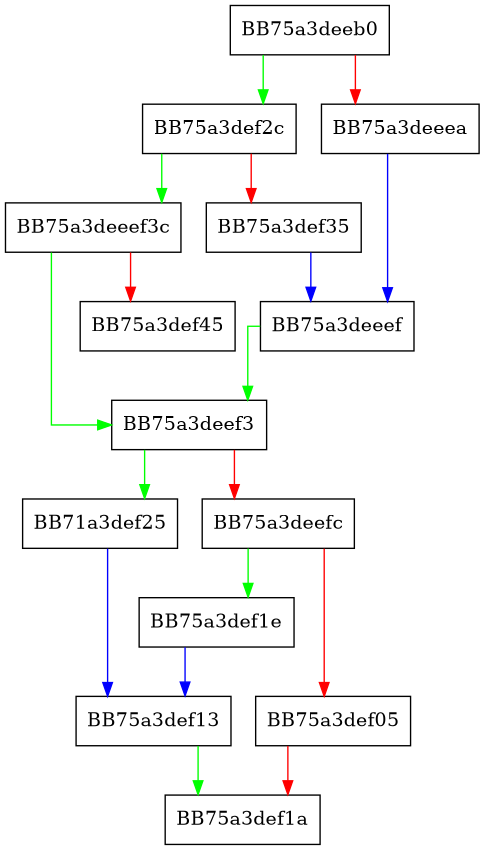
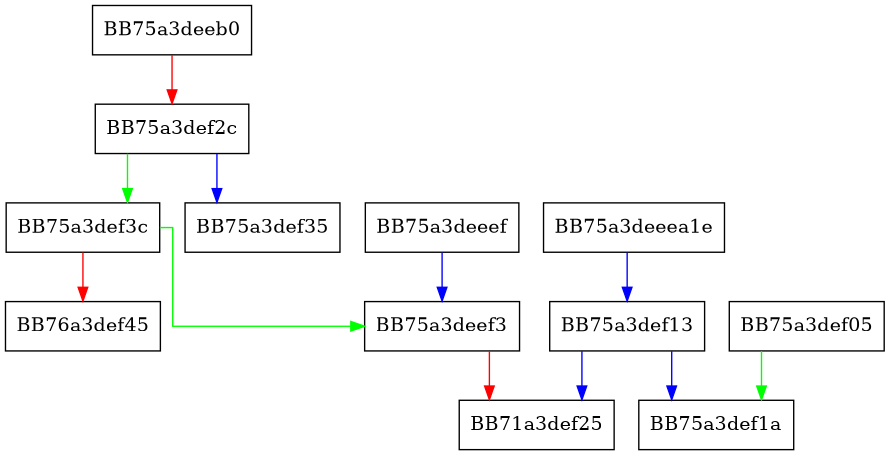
edge "BB75a3deeb0" -> "BB75a3def2c": color green -> red
node "BB75a3deeea": removed
edge "BB75a3def2c" -> "BB75a3def35": color red -> blue
node "BB75a3deeef3c": label "BB75a3deeef3c" -> "BB75a3def3c"
edge "BB75a3def35" -> "BB75a3deeef": removed
node "BB75a3def45": label "BB75a3def45" -> "BB76a3def45"
edge "BB75a3deeef" -> "BB75a3deef3": color green -> blue
edge "BB75a3deef3" -> "BB71a3def25": color green -> red
node "BB75a3deefc": removed
edge "BB71a3def25" -> "BB75a3def13": reversed
node "BB75a3def1e": label "BB75a3def1e" -> "BB75a3deeea1e"
edge "BB75a3def13" -> "BB75a3def1a": color green -> blue
edge "BB75a3def05" -> "BB75a3def1a": color red -> green
